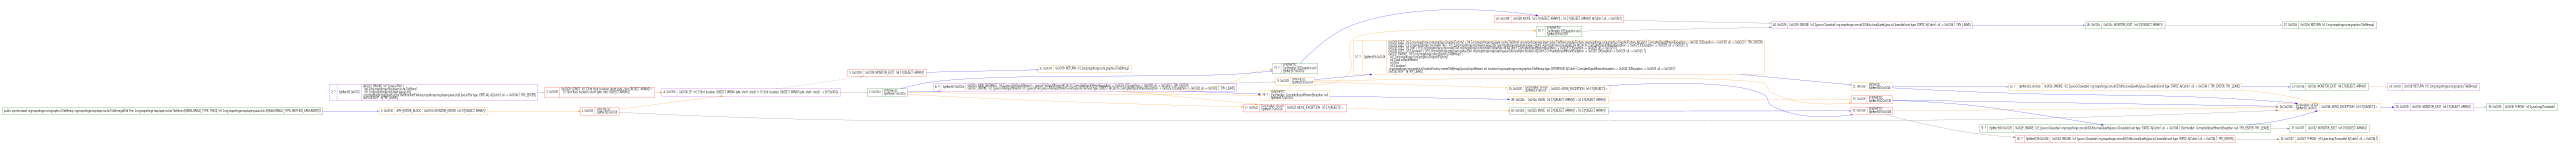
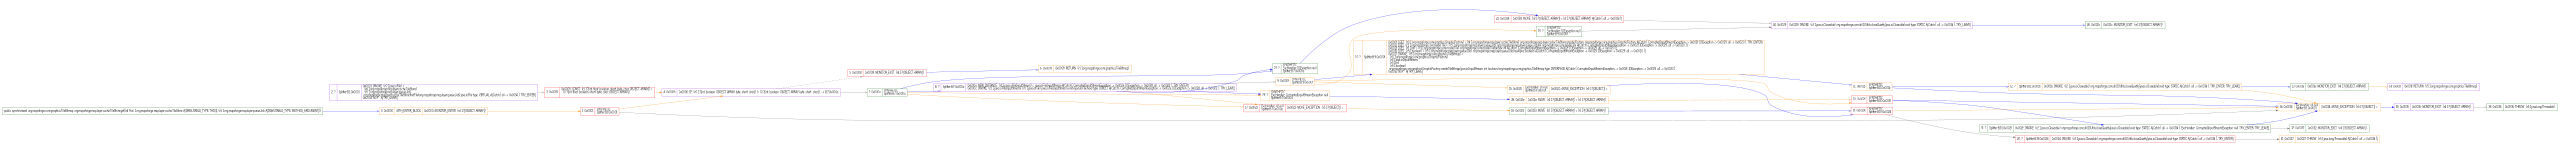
node "27: 0x002d": removed
node "11: 0x001b": text "METHOD" -> "SYNTHETIC"
edge "8: ?" -> "23: ?": color darkorange -> blue
edge "7: 0x000a" -> "17: 0x0022": arrowhead normal -> onormal
